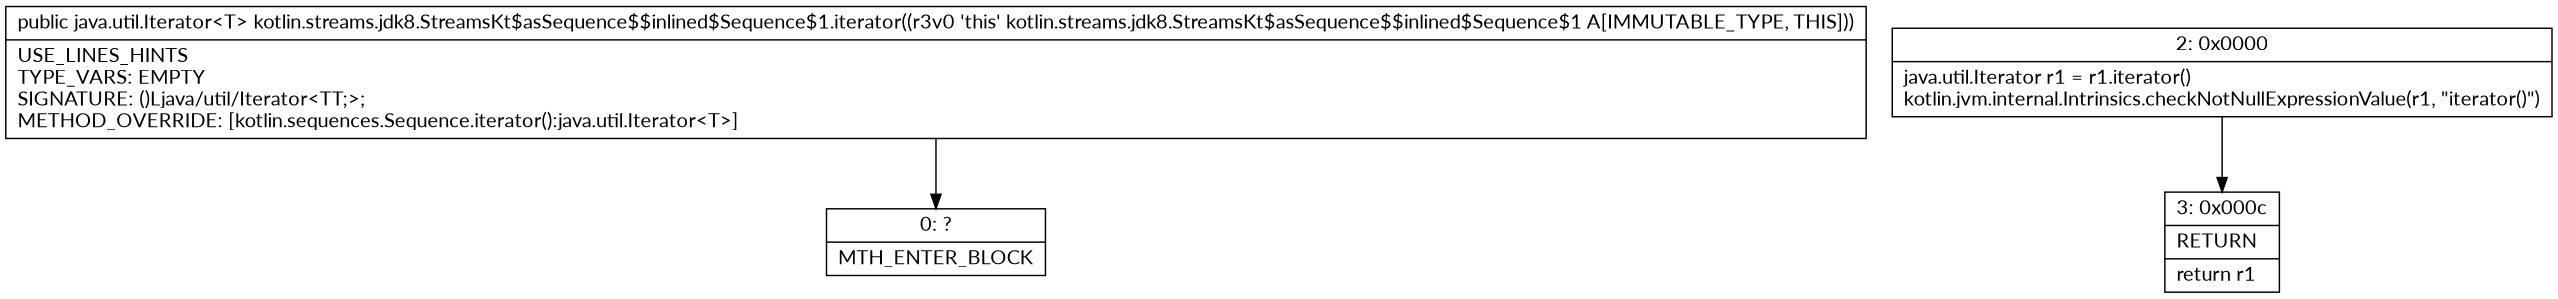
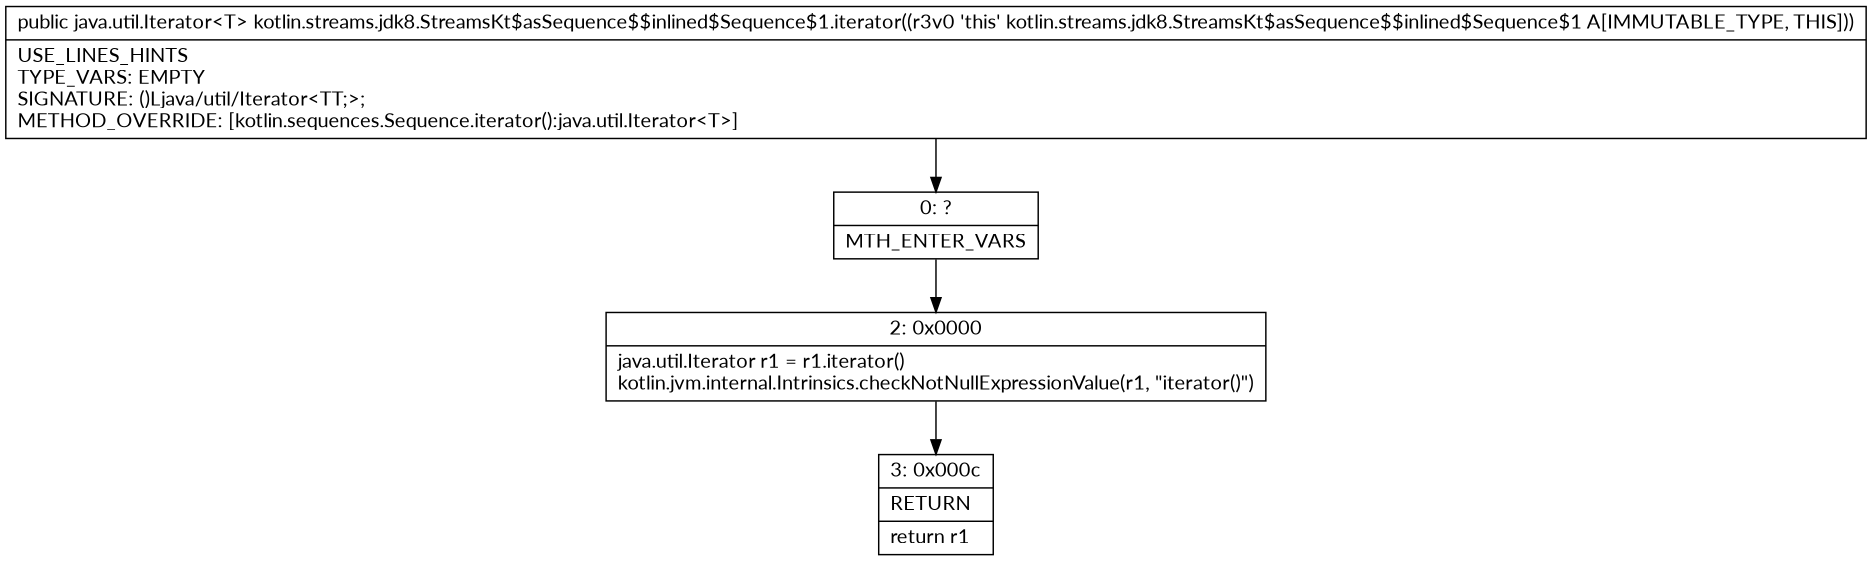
node "0: ?": text "MTH_ENTER_BLOCK" -> "MTH_ENTER_VARS"
edge "0: ?" -> "2: 0x0000": added
